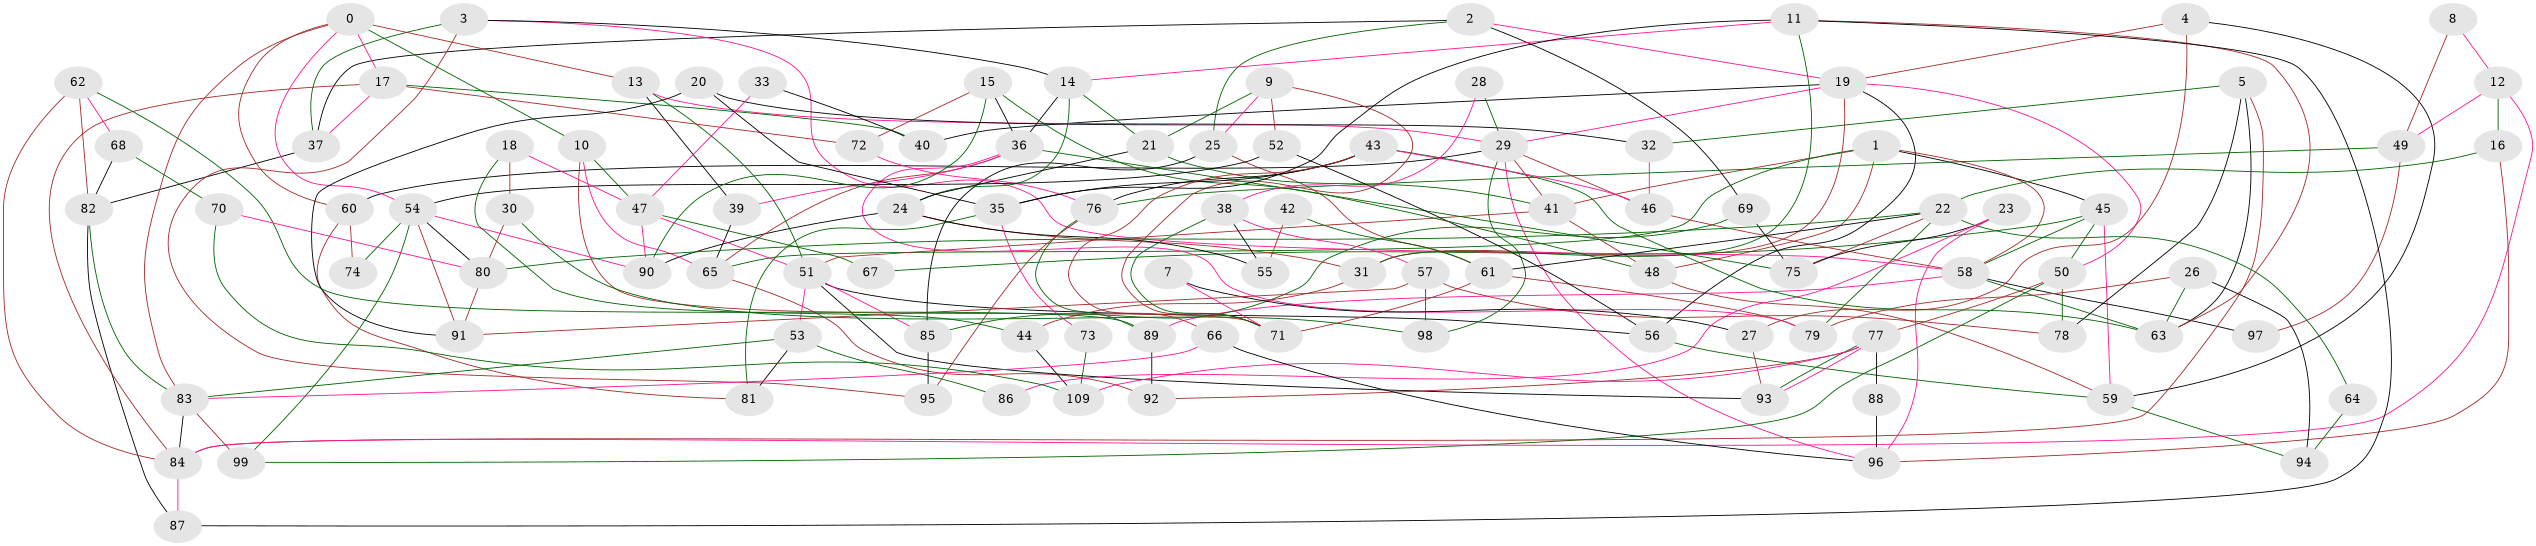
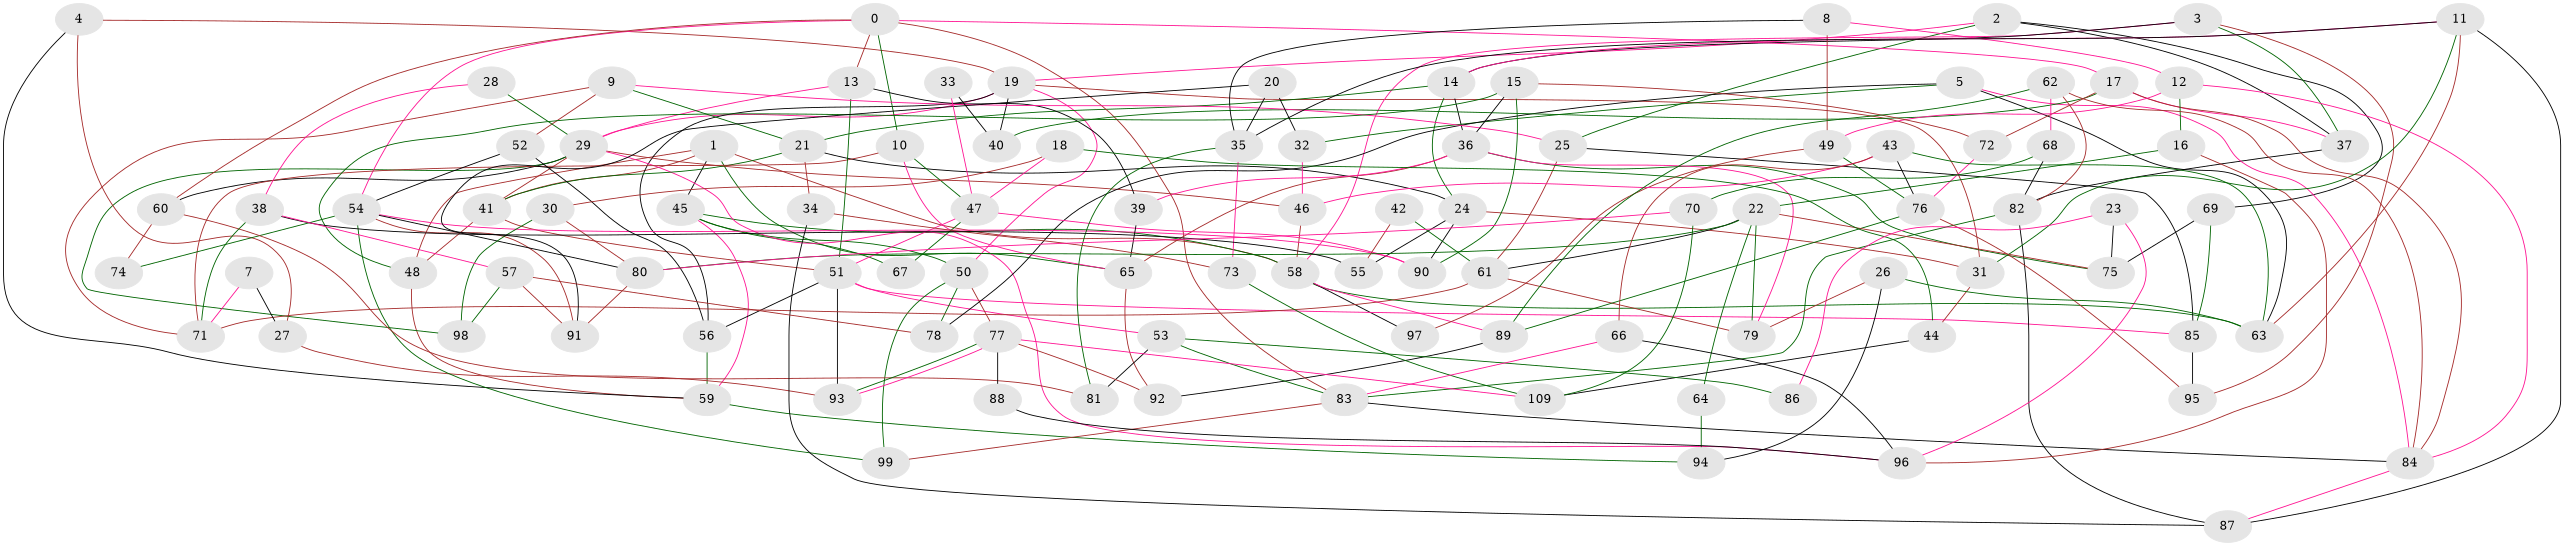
edge "43" -- "35": now "8" -- "35"
node "34": added
edge "5" -- "84": color brown -> deeppink
